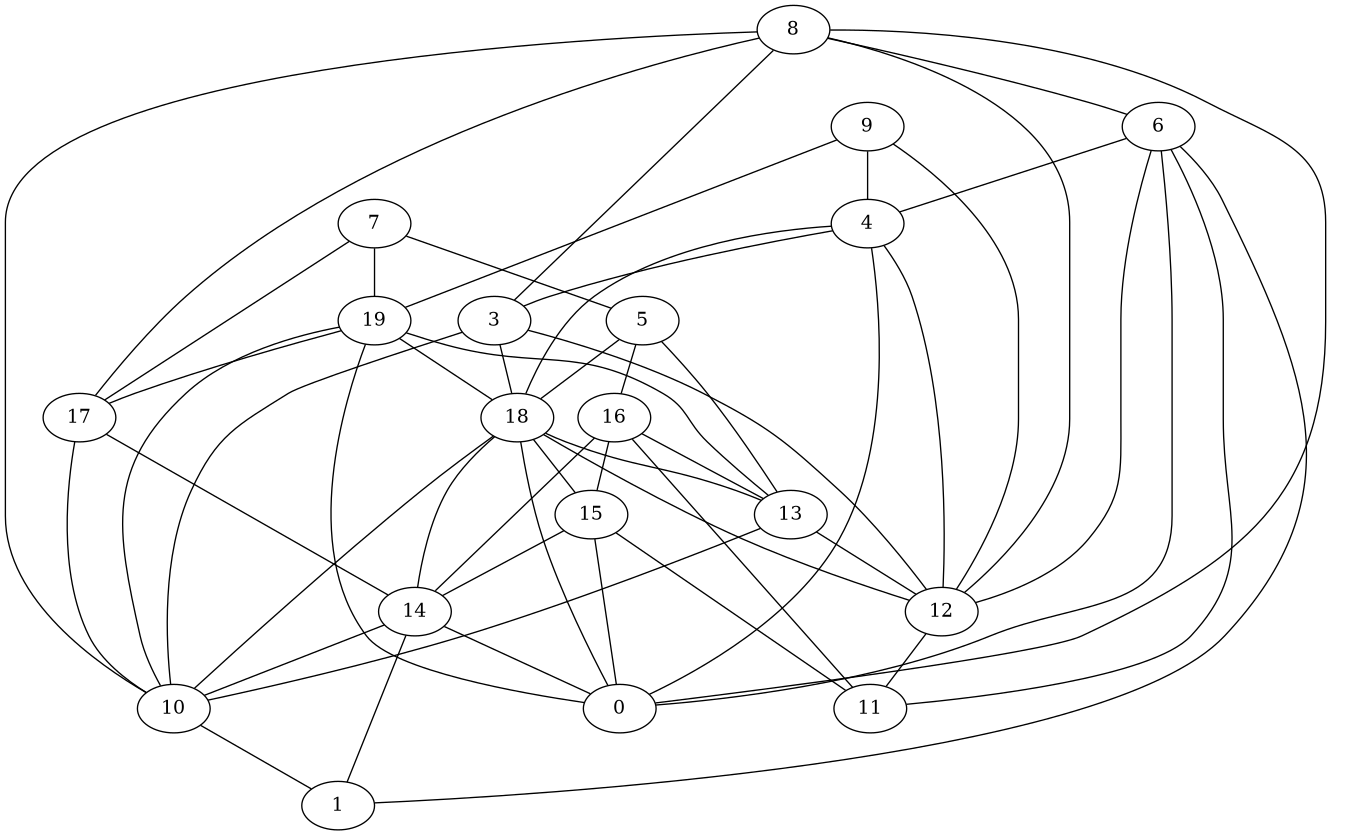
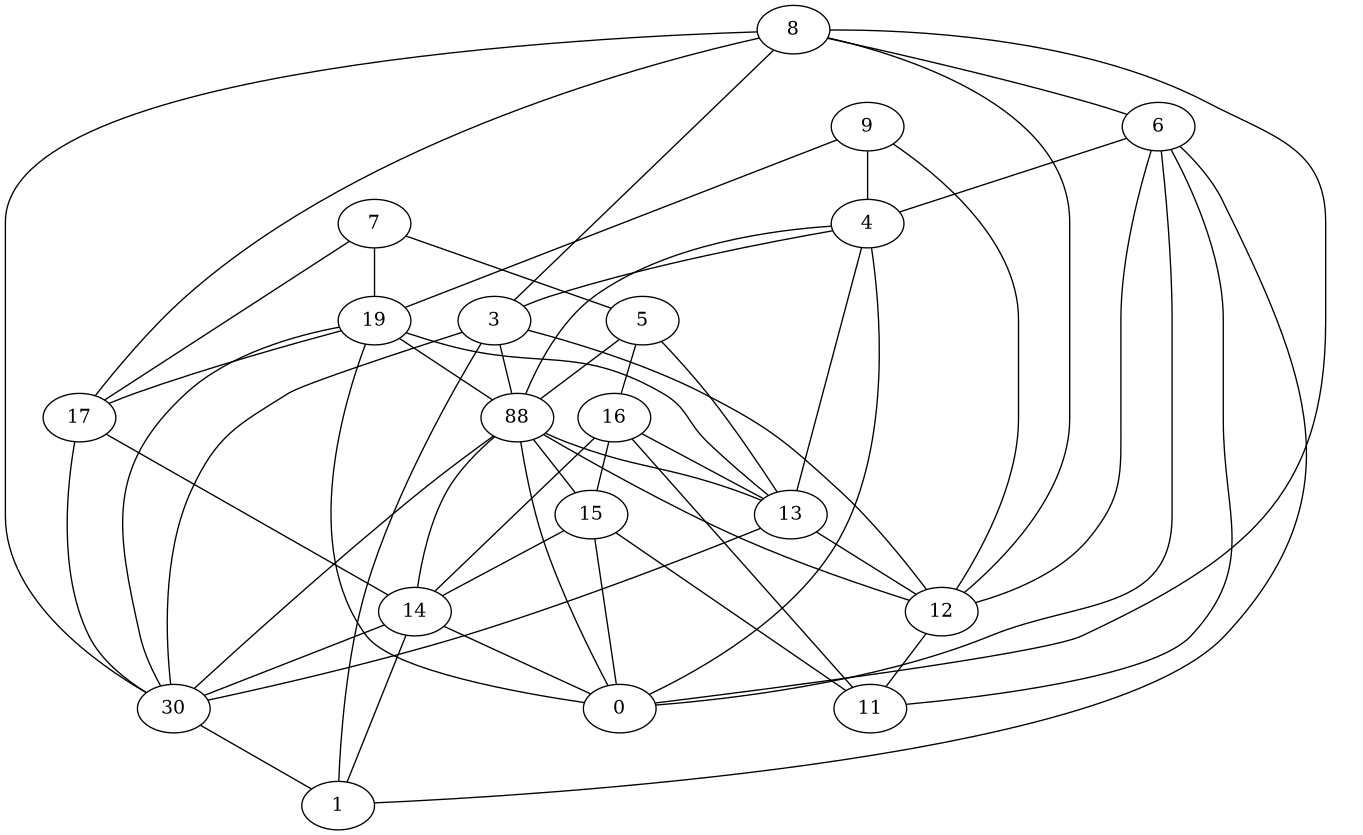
edge "4" -- "12": now "4" -- "13"
node "18": label "18" -> "88"
edge "3" -- "1": added
node "10": label "10" -> "30"
